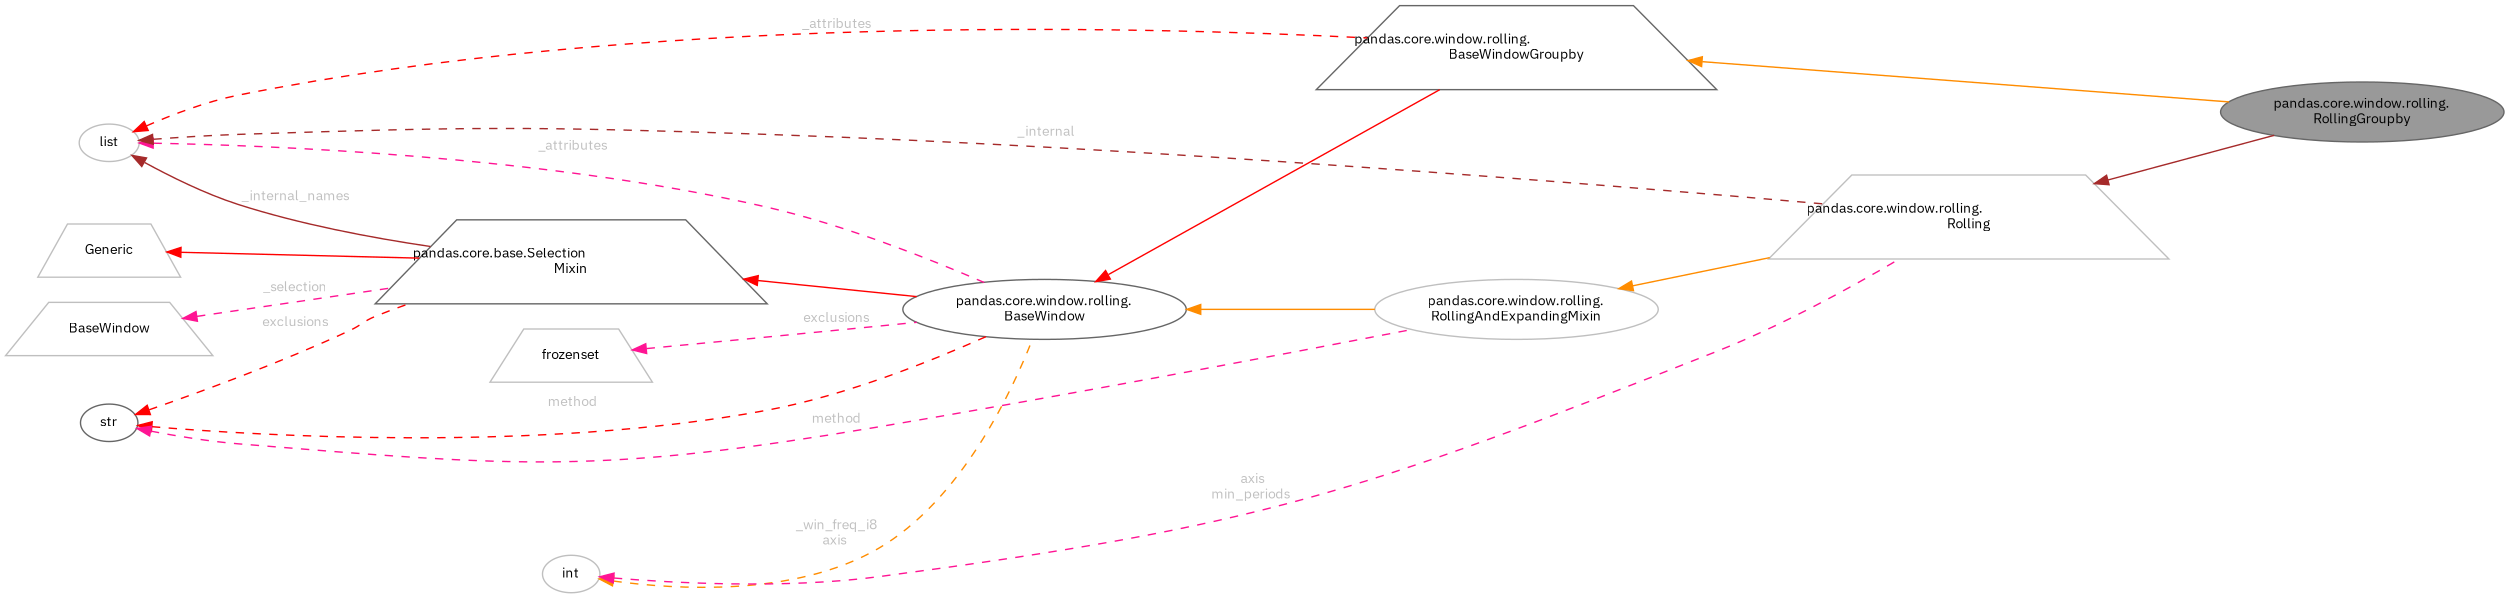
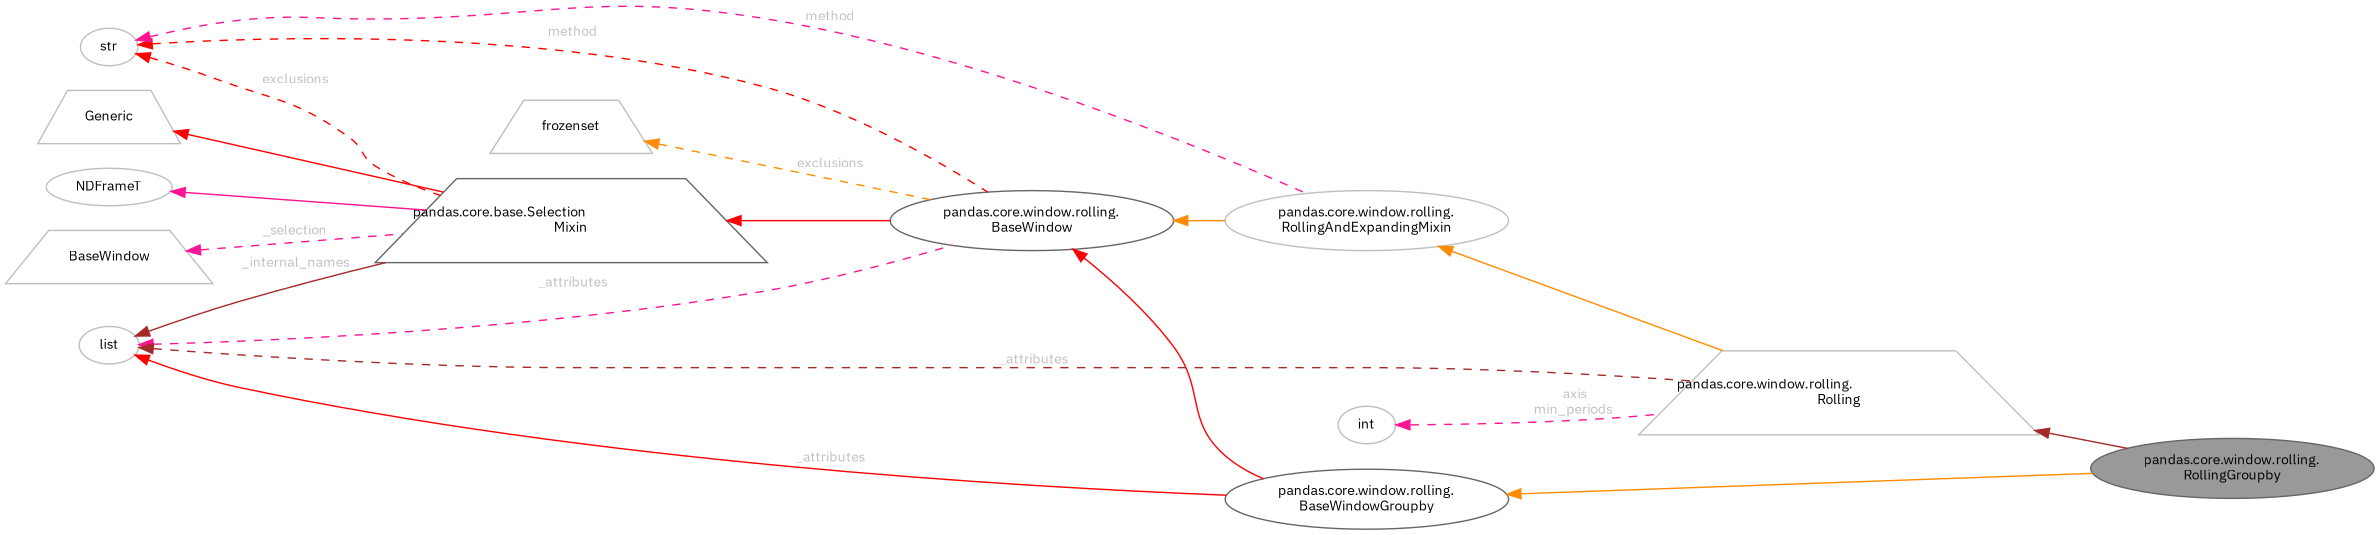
edge "pandas.core.window.rolling. BaseWindowGroupby" -> "list": style dashed -> solid
node "pandas.core.window.rolling. BaseWindowGroupby": shape trapezium -> ellipse
edge "pandas.core.window.rolling. Rolling" -> "list": label " _internal" -> " _attributes"
node "NDFrameT": added
edge "pandas.core.window.rolling. BaseWindow" -> "frozenset": color deeppink -> darkorange
node "str": color gray40 -> grey75
edge "pandas.core.window.rolling. BaseWindow" -> "int": removed, label "_win_freq_i8 axis"
